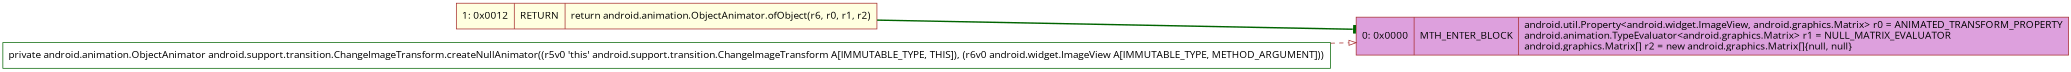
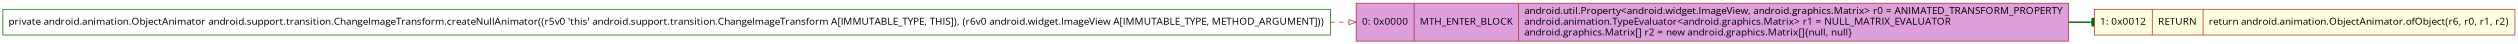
edge "1: 0x0012" -> "0: 0x0000": reversed
